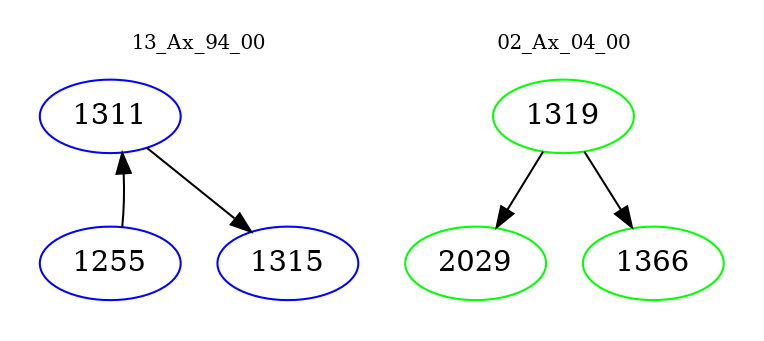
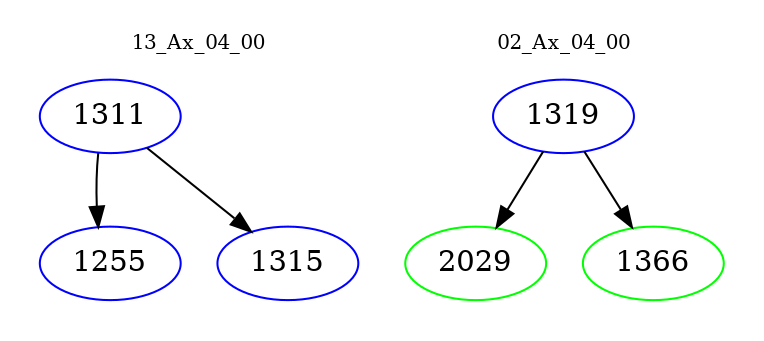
cluster "13_Ax_94_00": label "13_Ax_94_00" -> "13_Ax_04_00"
node "1319": color green -> blue
edge "1255" -> "1311": reversed
